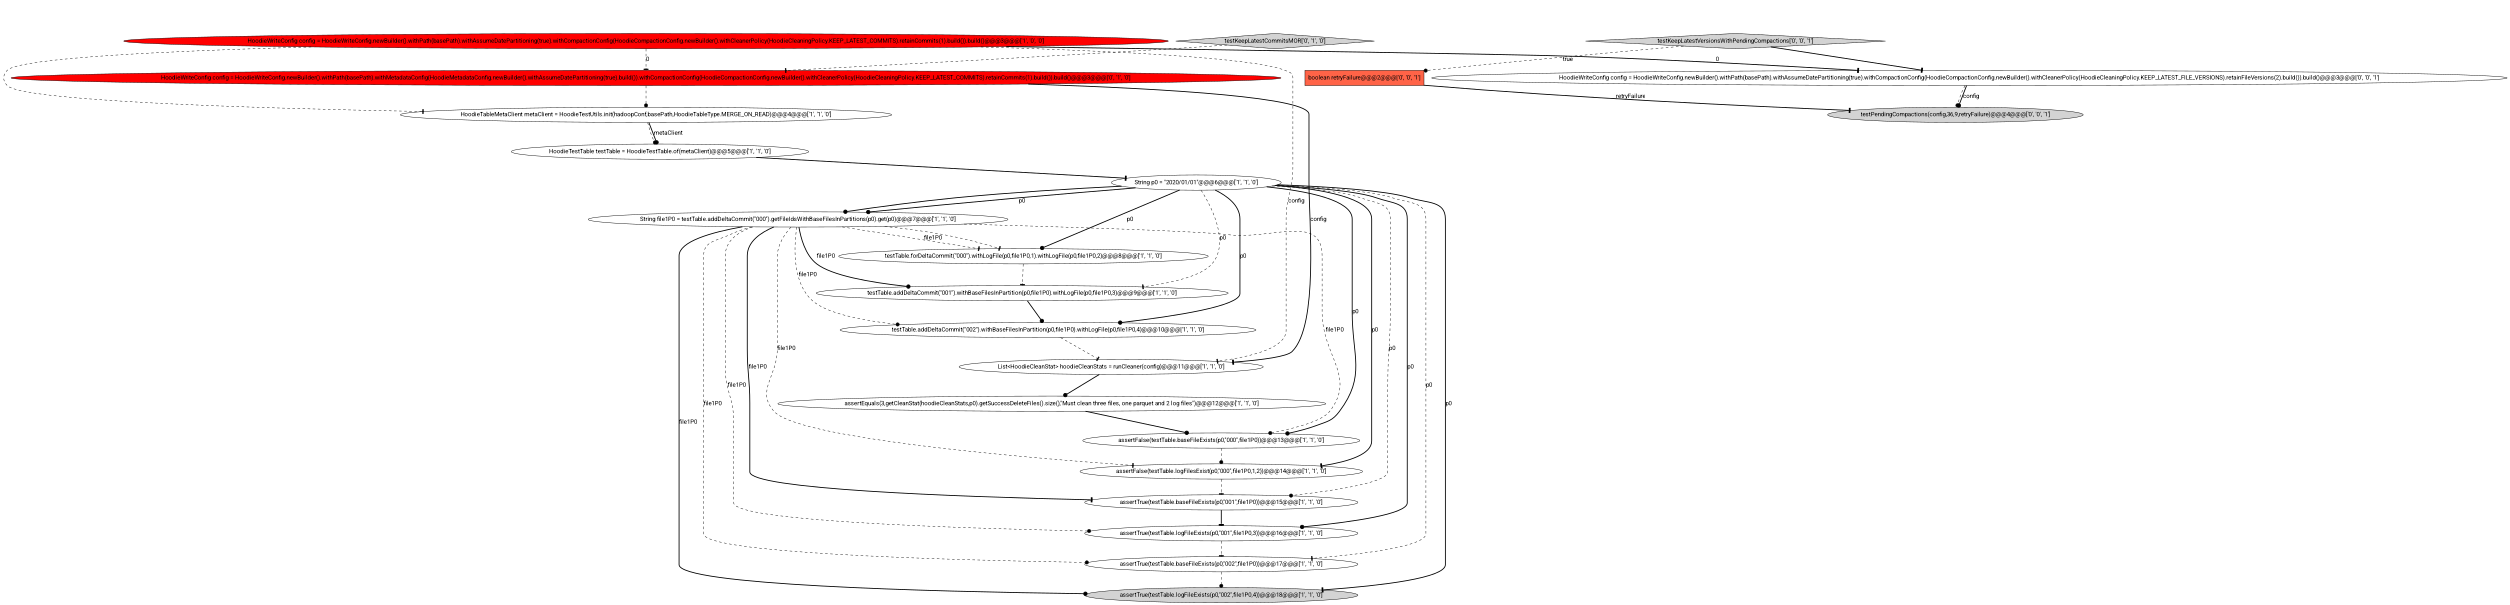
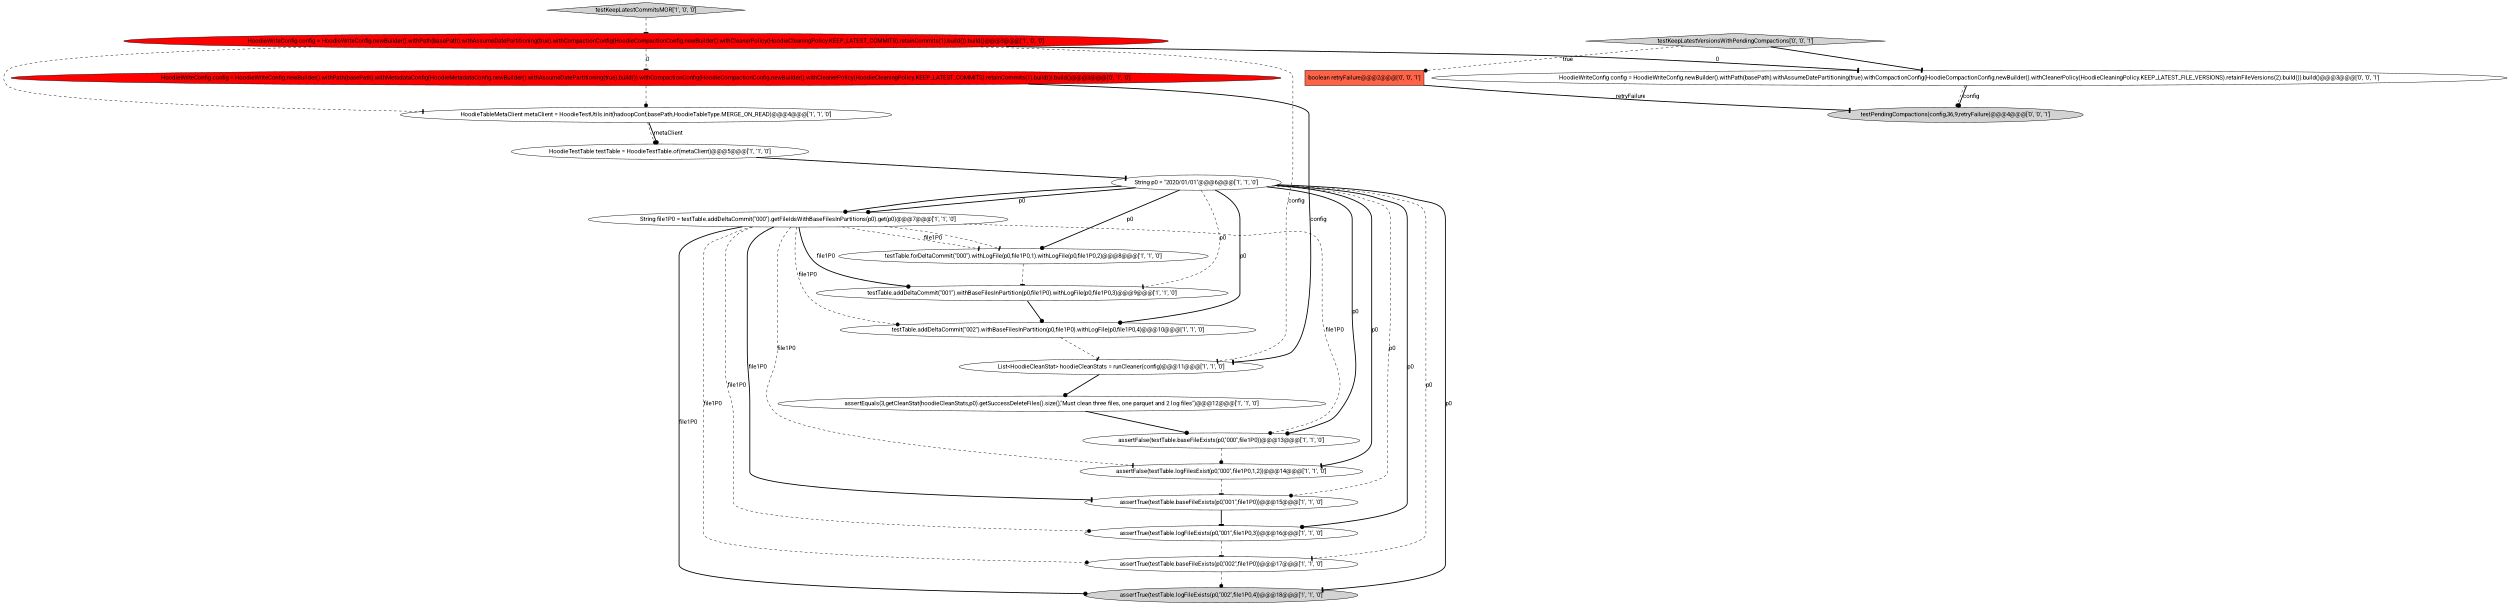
node "testKeepLatestCommitsMOR['1', '0', '0']": added
node "testKeepLatestCommitsMOR['0', '1', '0']": removed
